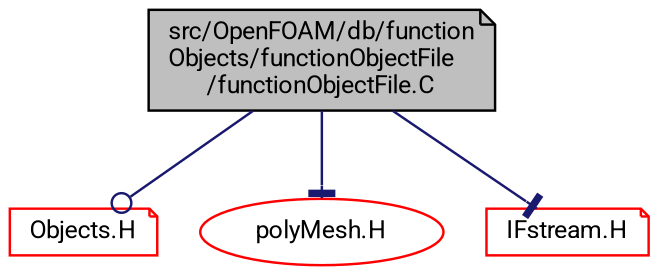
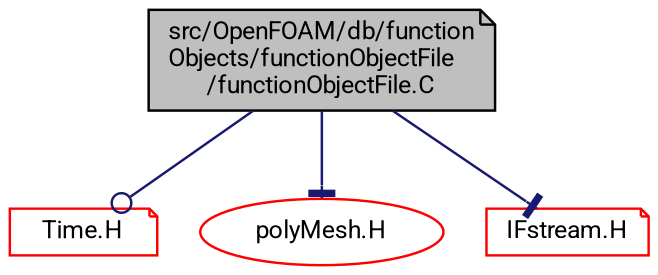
node "Objects.H": label "Objects.H" -> "Time.H"
